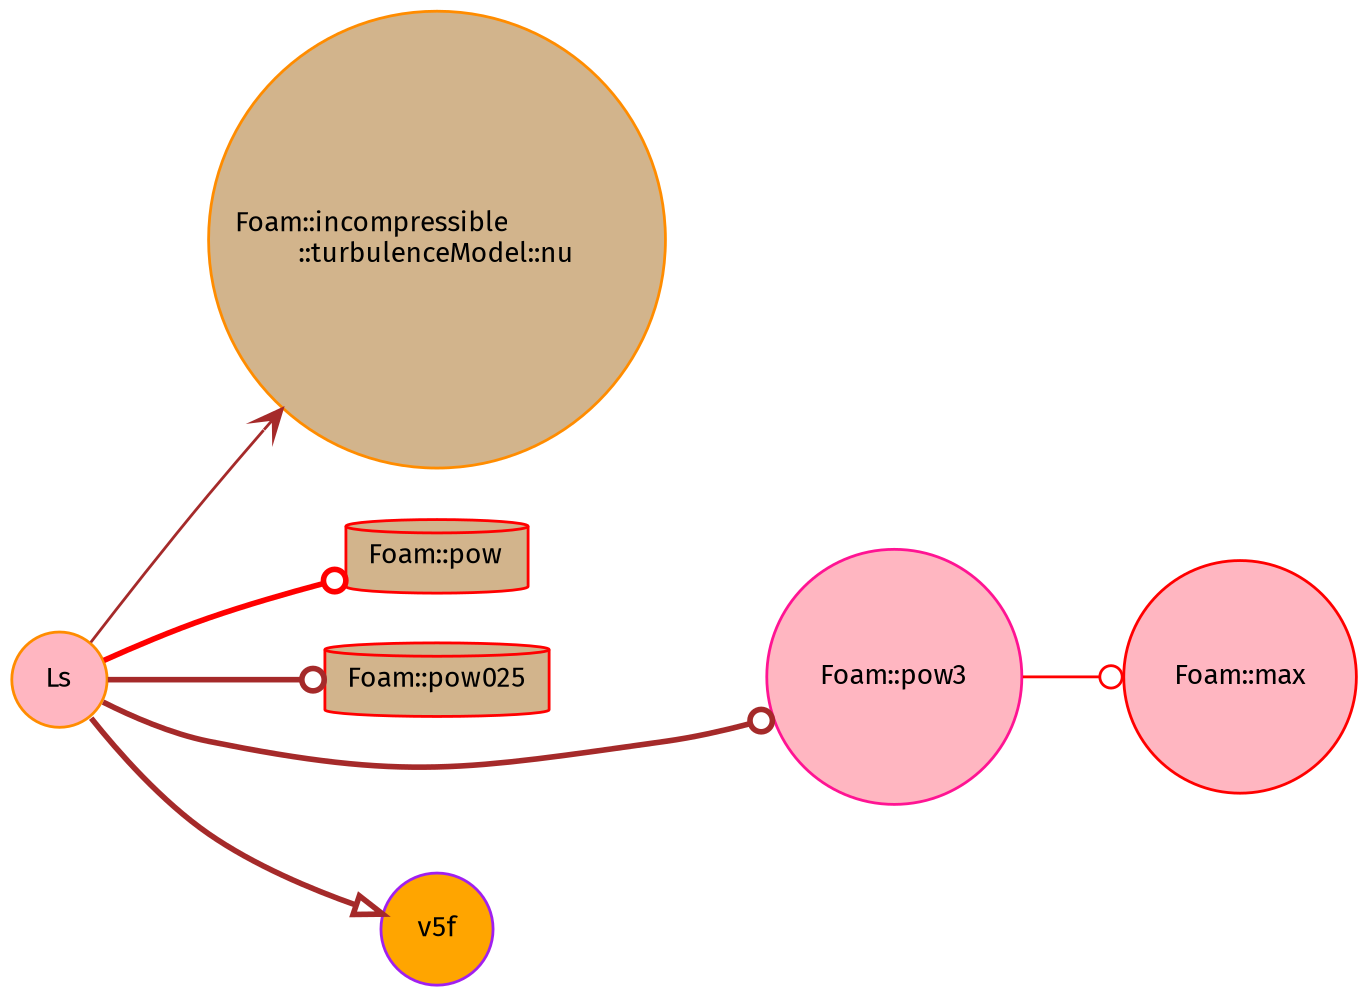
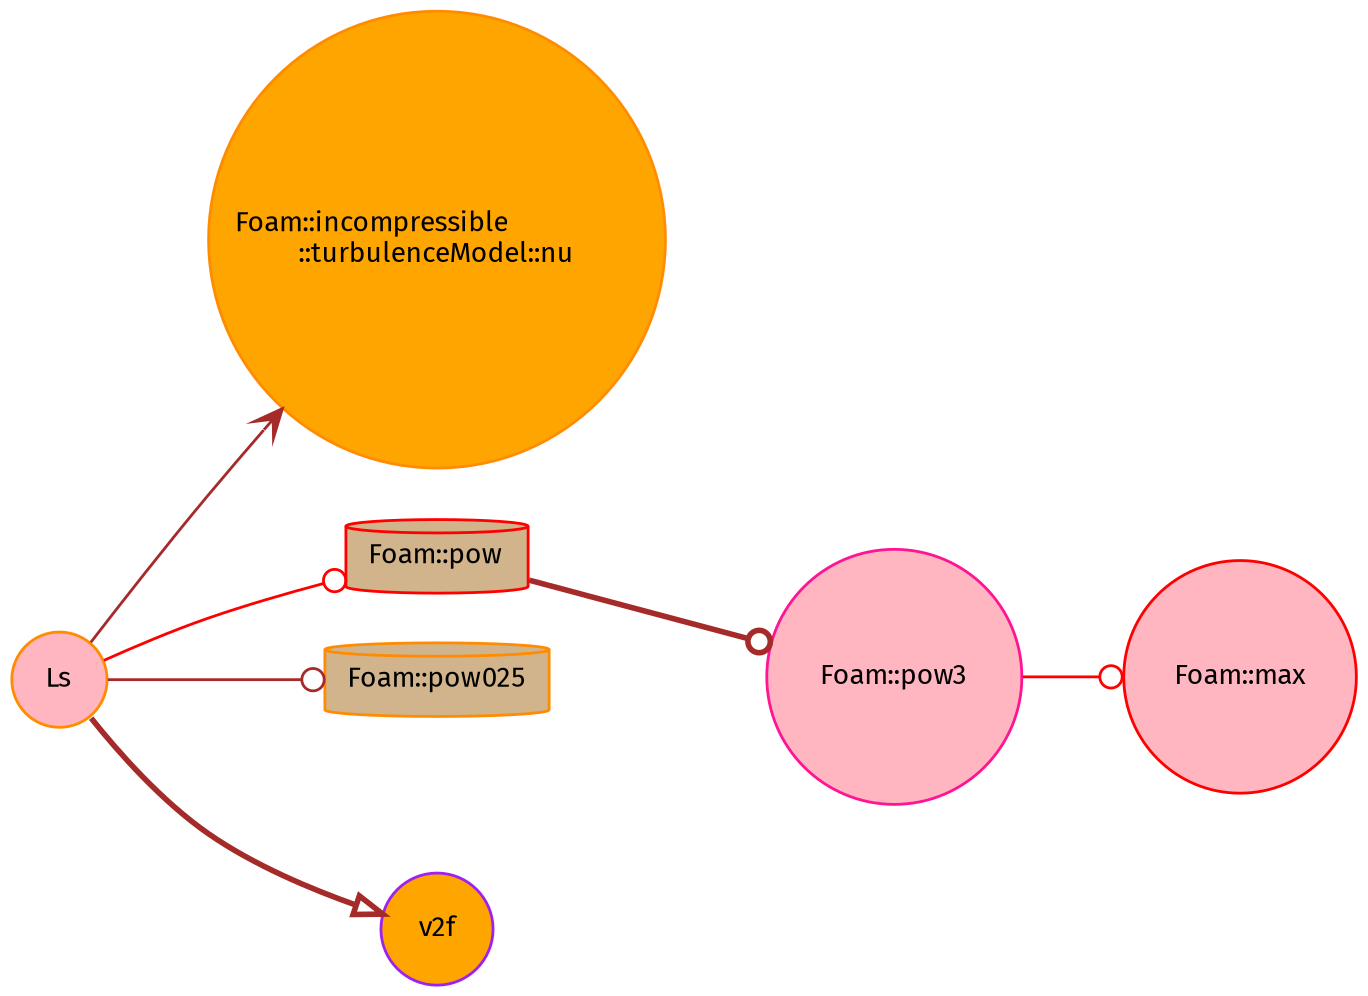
node "Foam::incompressible ::turbulenceModel::nu": fillcolor tan -> orange
edge "Ls" -> "Foam::pow": style bold -> solid
edge "Ls" -> "Foam::pow025": style bold -> solid
node "Foam::pow025": color red -> darkorange
edge "Ls" -> "Foam::pow3": now "Foam::pow" -> "Foam::pow3"
node "v5f": label "v5f" -> "v2f"
